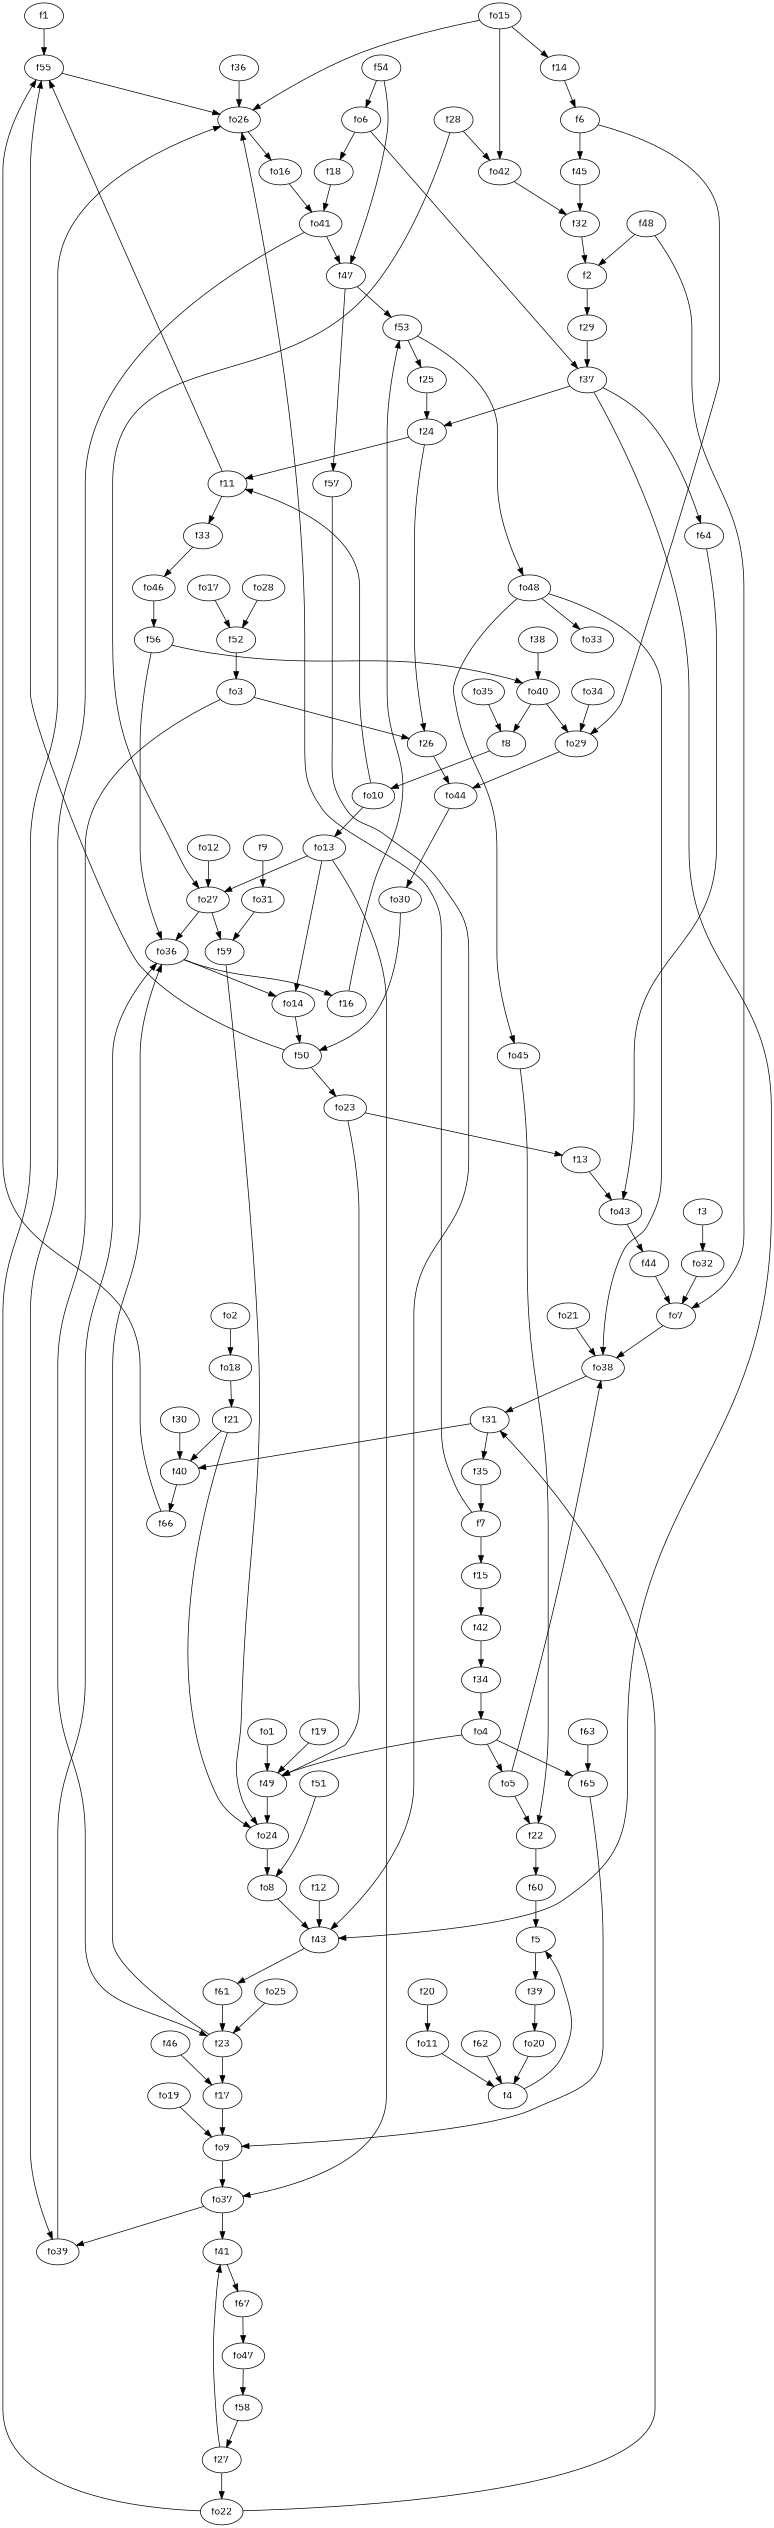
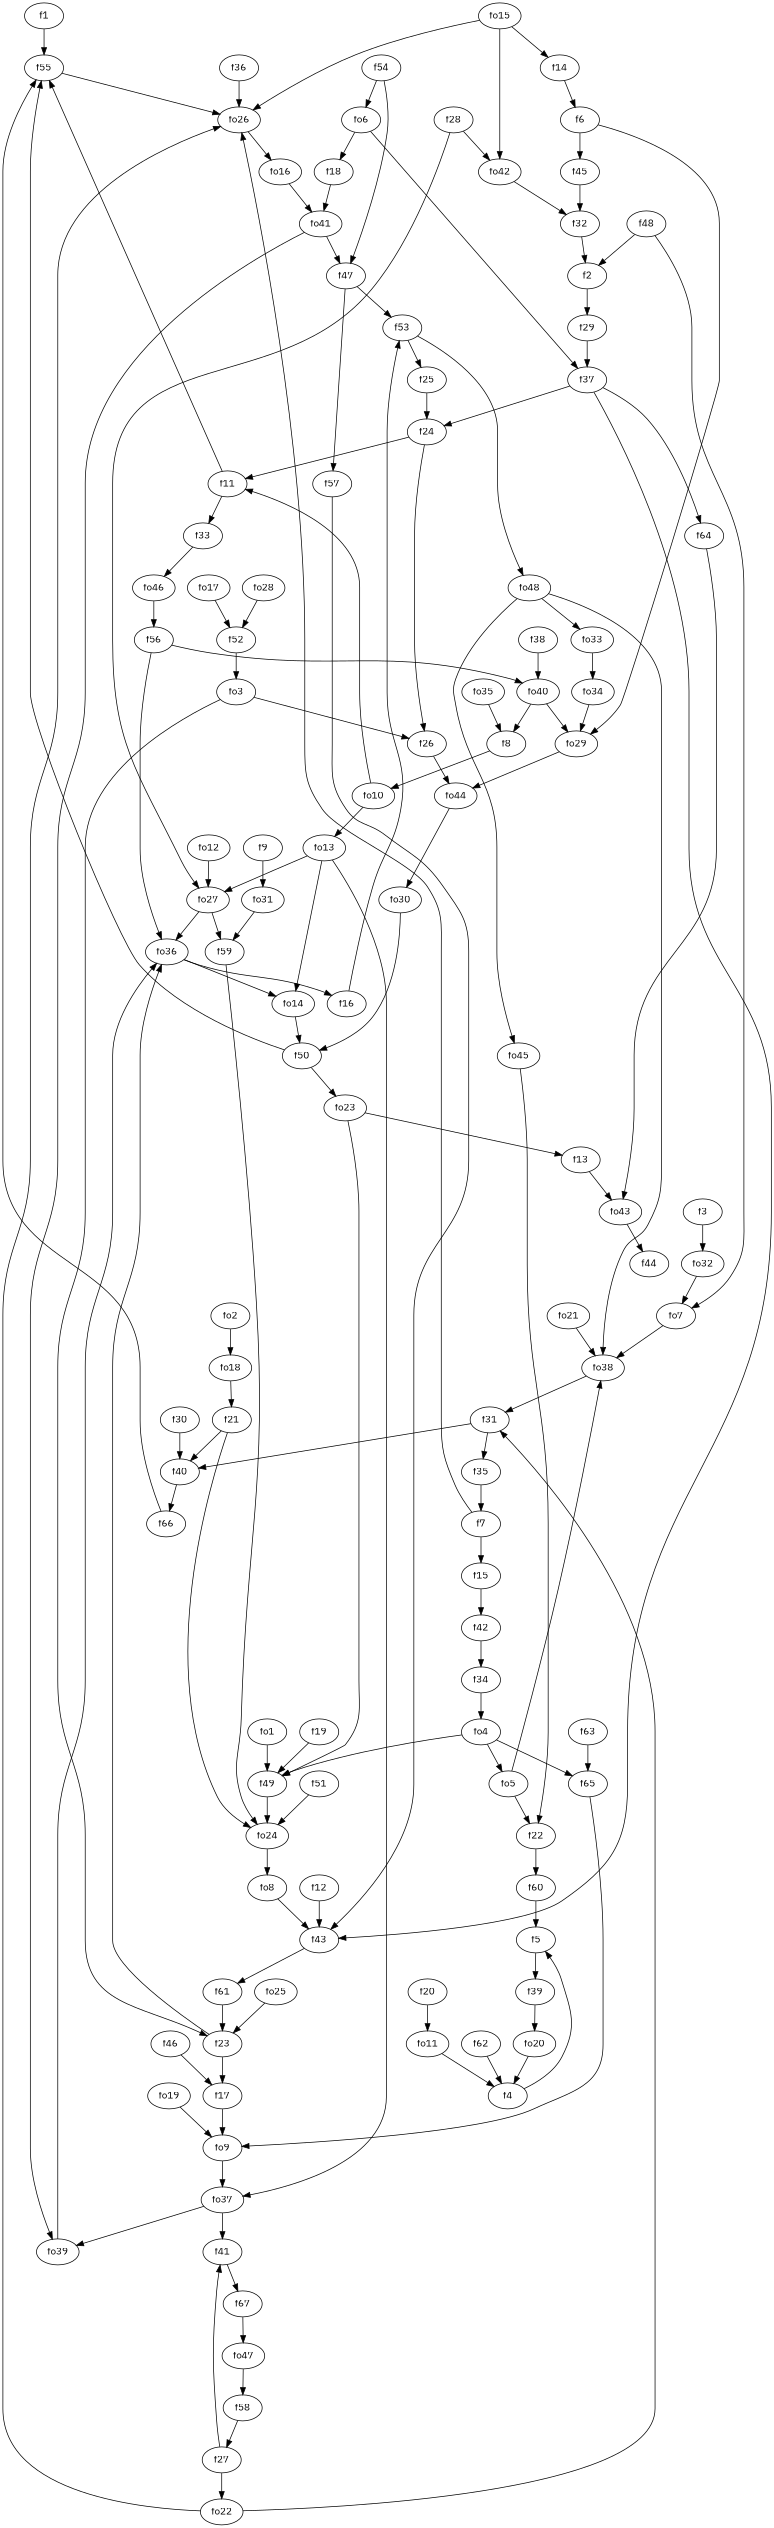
edge "fo33" -> "fo34": added
edge "f44" -> "fo7": removed
edge "f51" -> "fo8": now "f51" -> "fo24"
